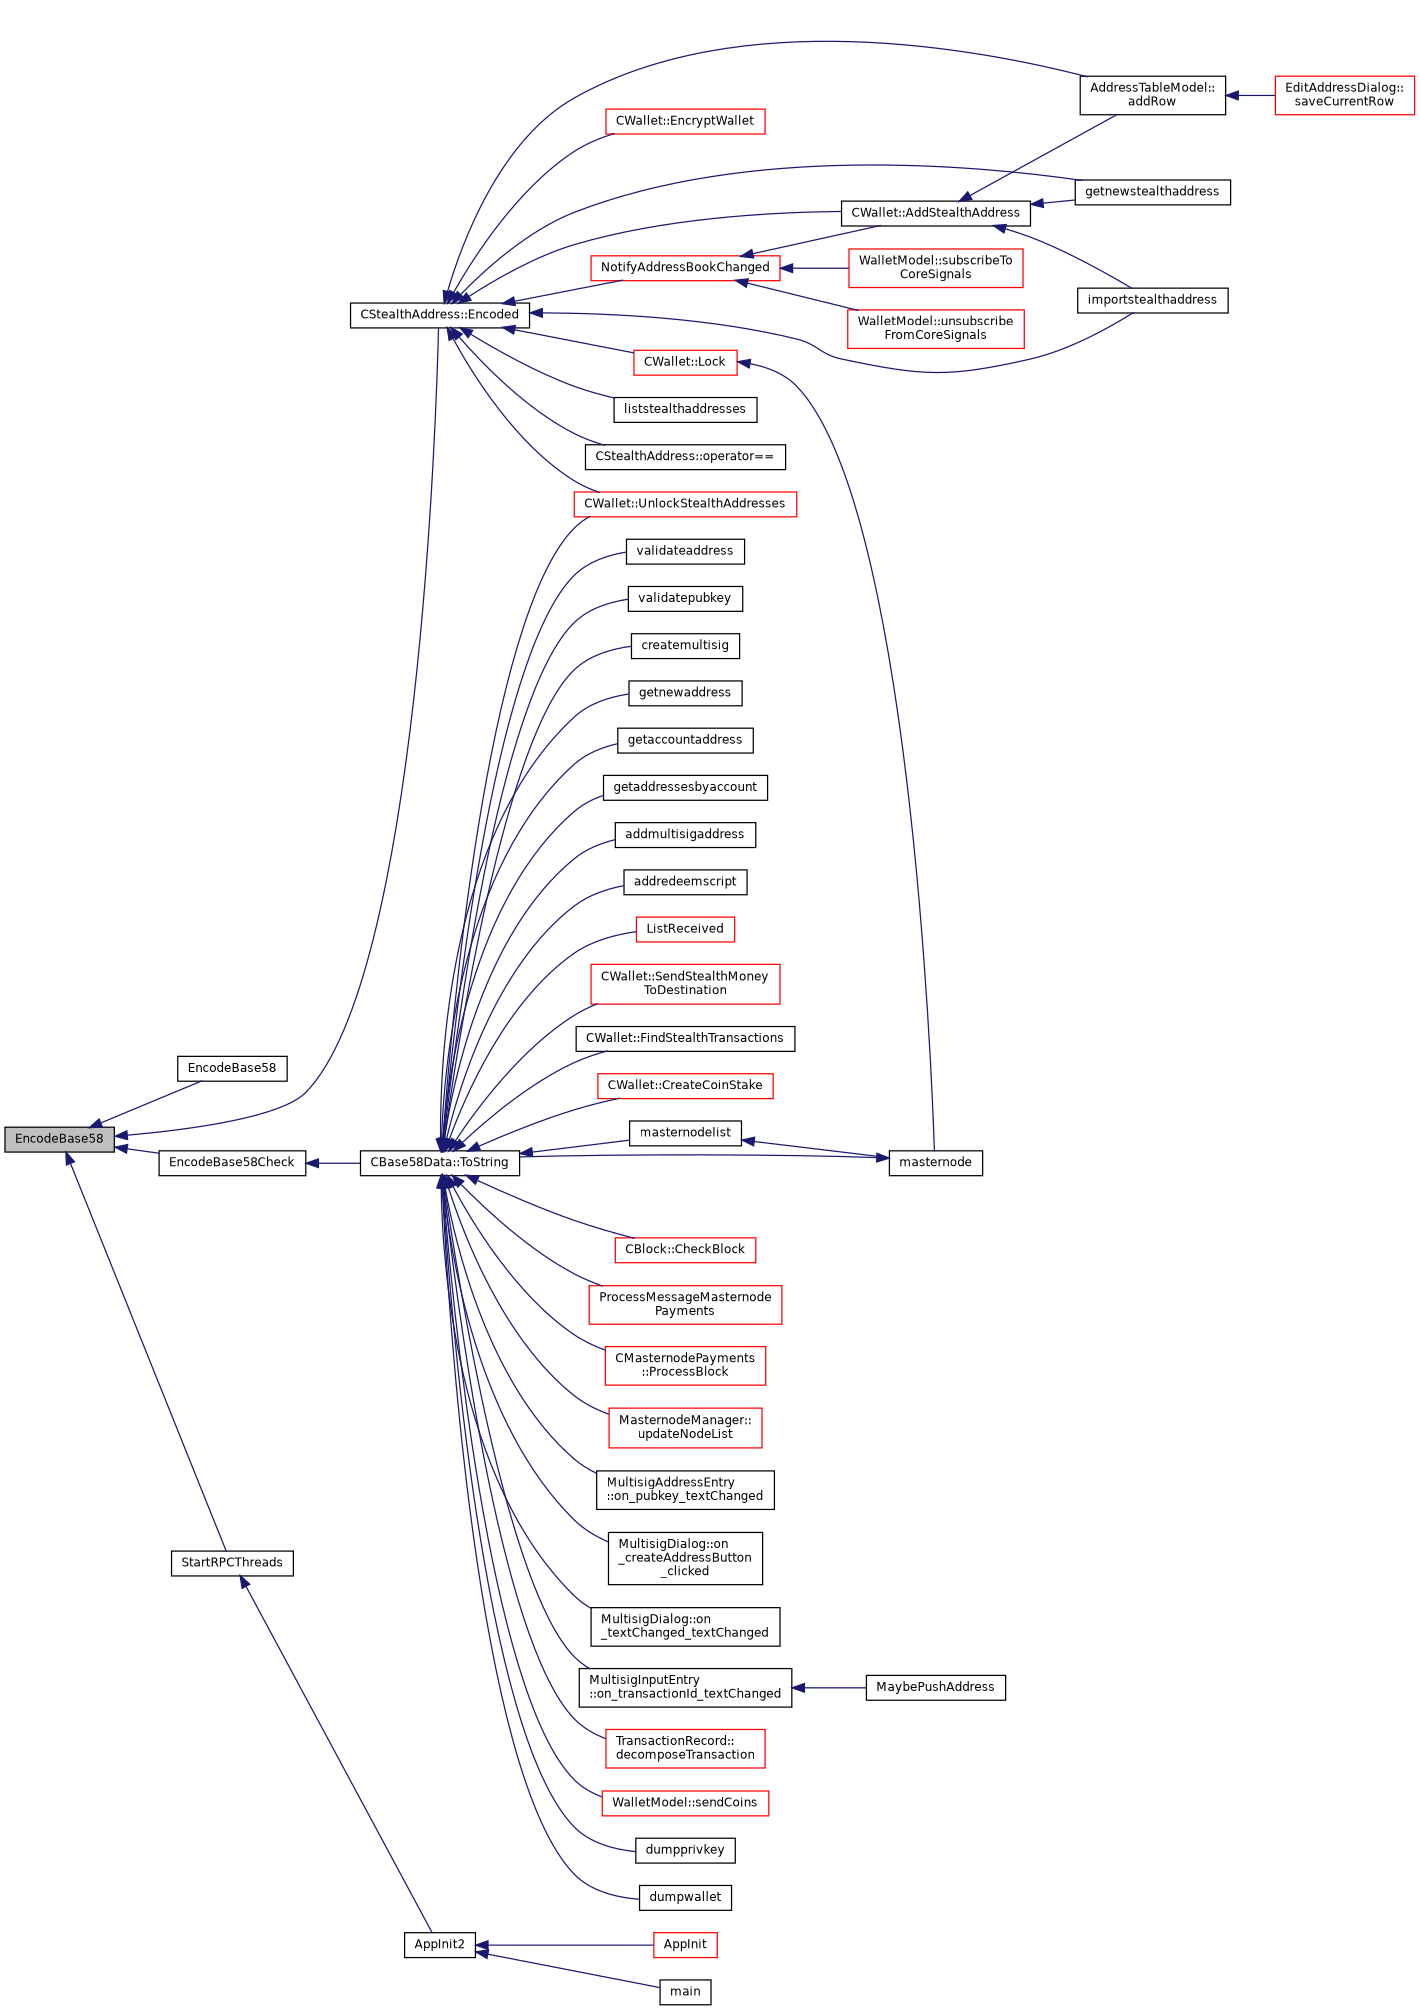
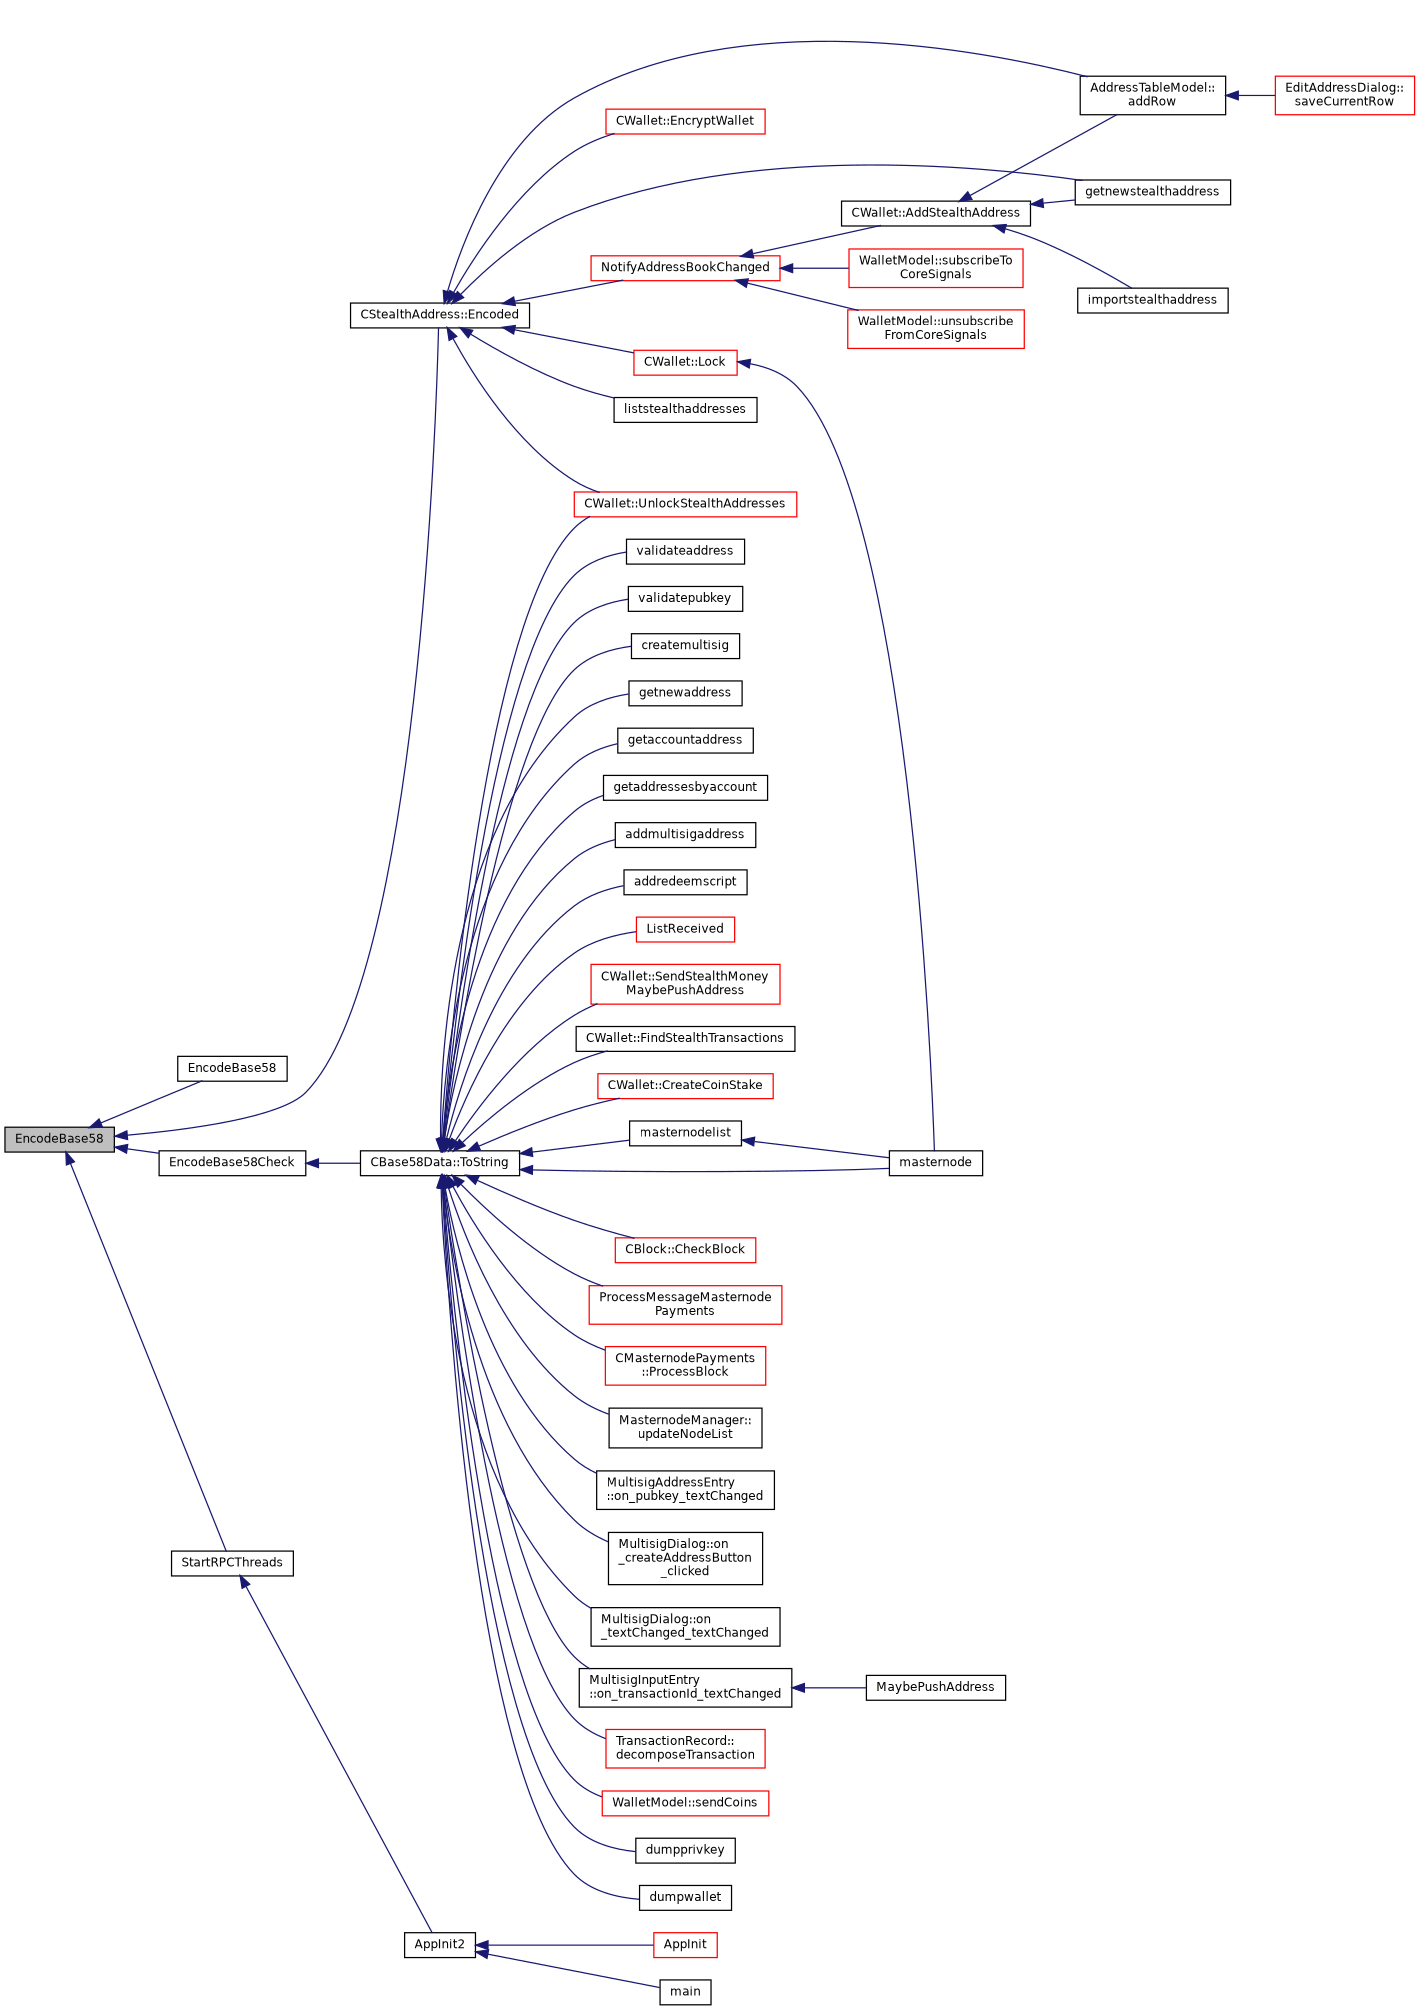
edge "CWallet::AddStealthAddress" -> "CStealthAddress::Encoded": removed
edge "importstealthaddress" -> "CStealthAddress::Encoded": removed
node "CStealthAddress::operator==": removed
node "CWallet::SendStealthMoney ToDestination": label "CWallet::SendStealthMoney ToDestination" -> "CWallet::SendStealthMoney MaybePushAddress"
edge "CBase58Data::ToString" -> "masternode": reversed
node "MasternodeManager:: updateNodeList": color red -> black
